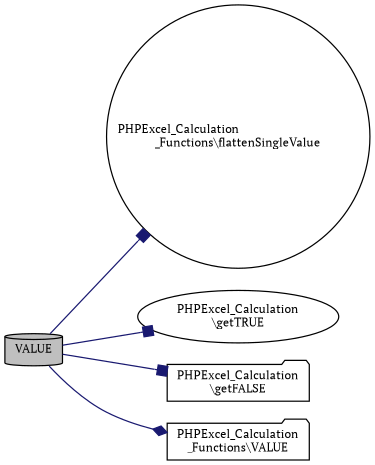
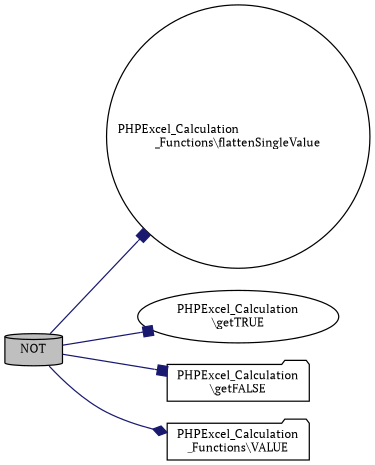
node "VALUE": label "VALUE" -> "NOT"
